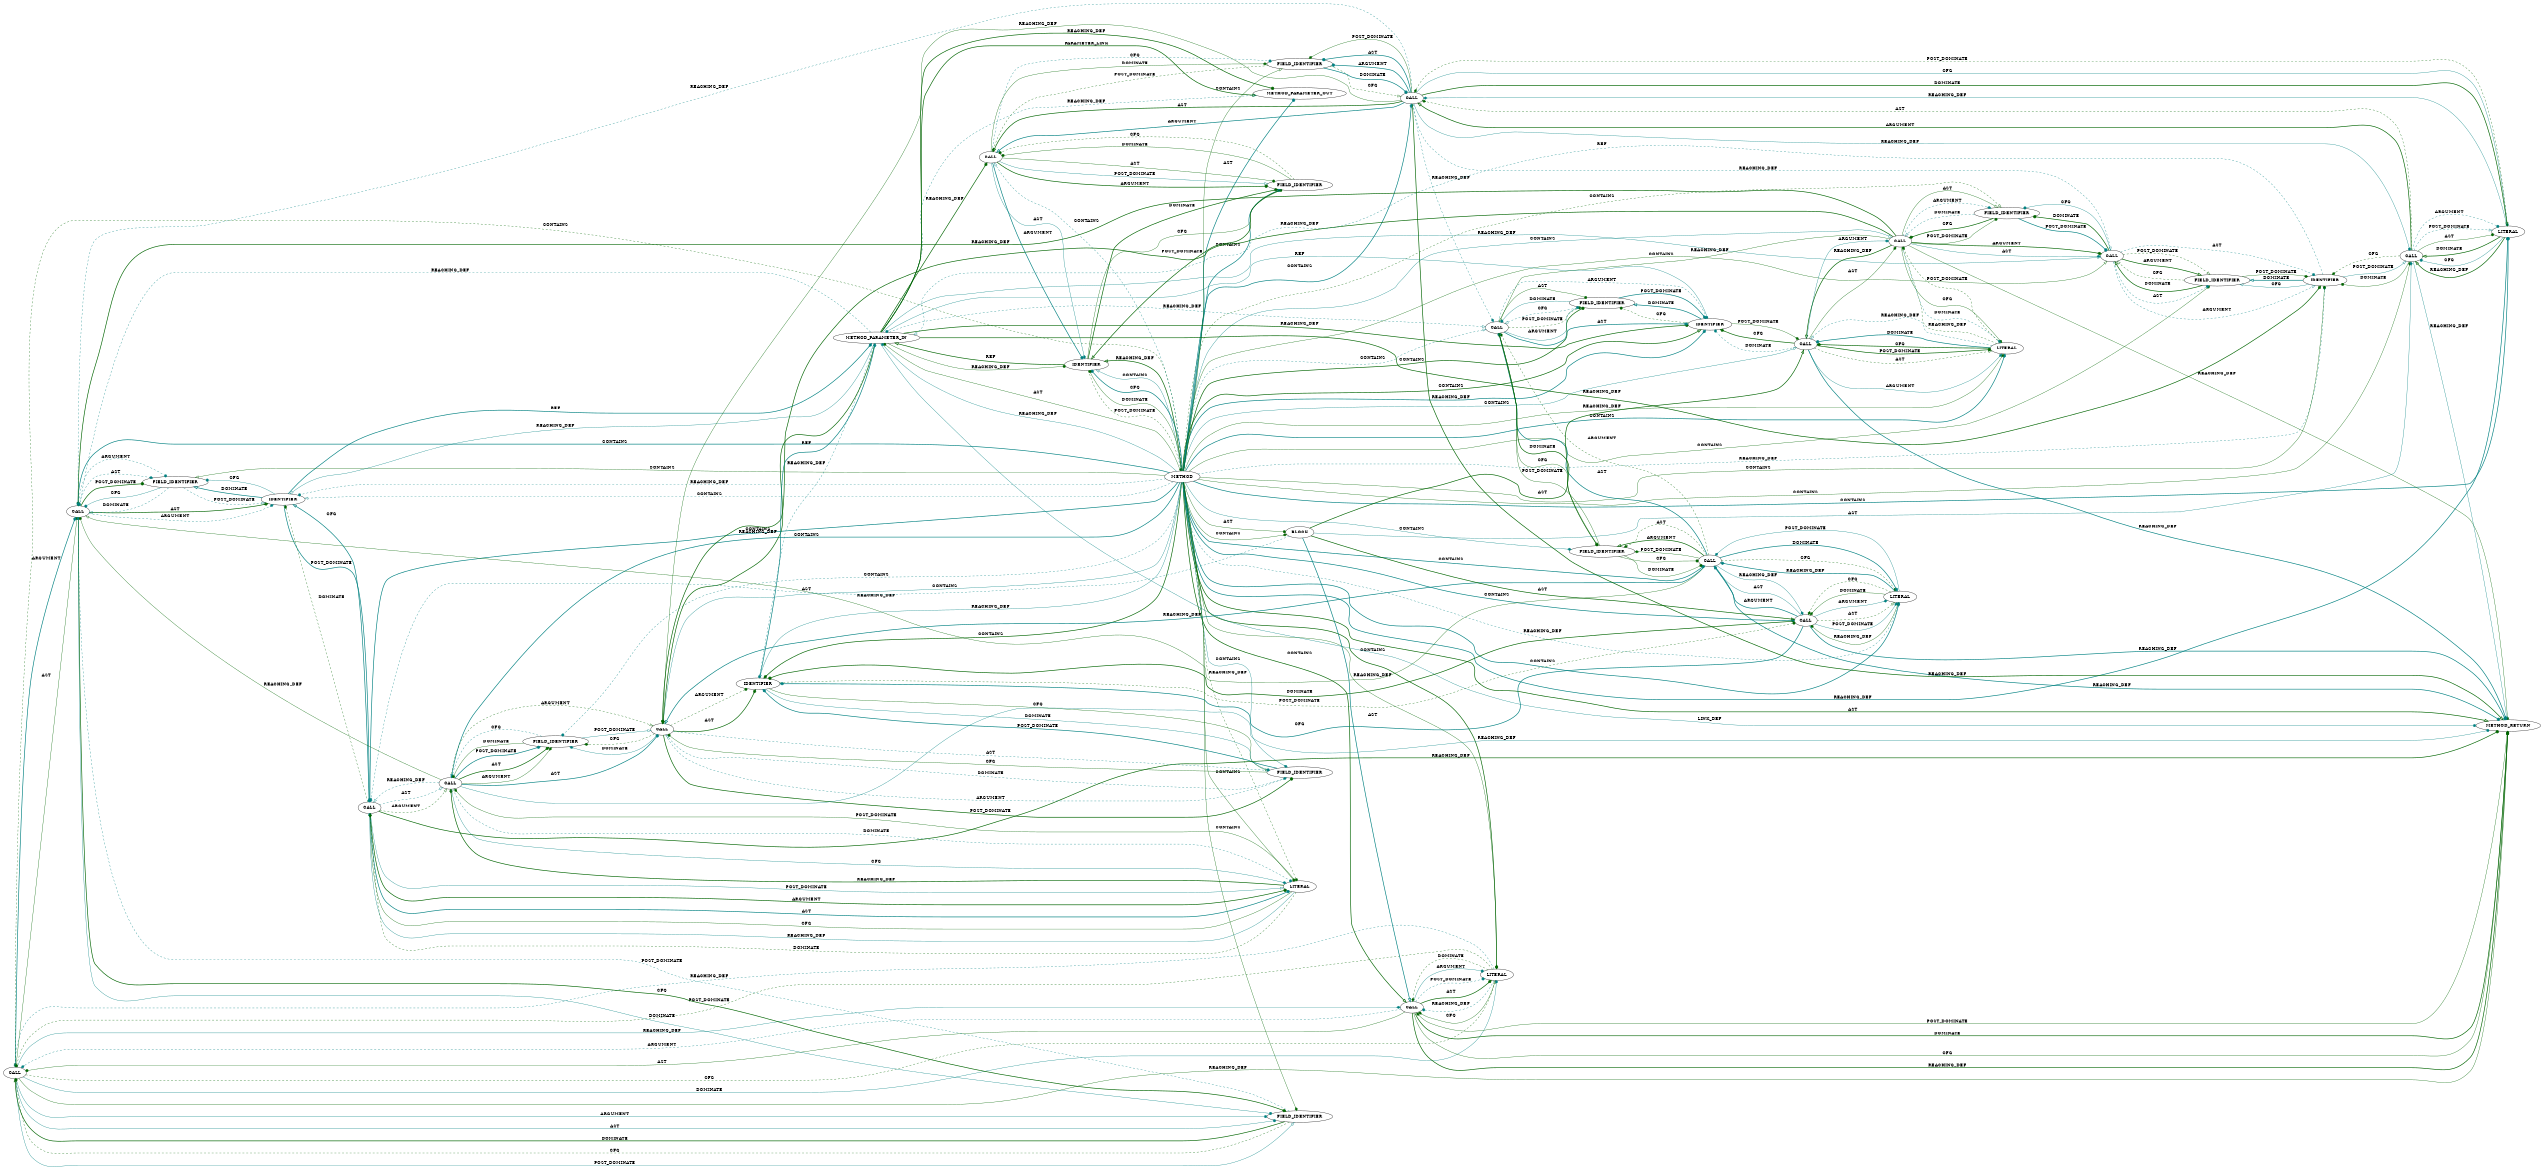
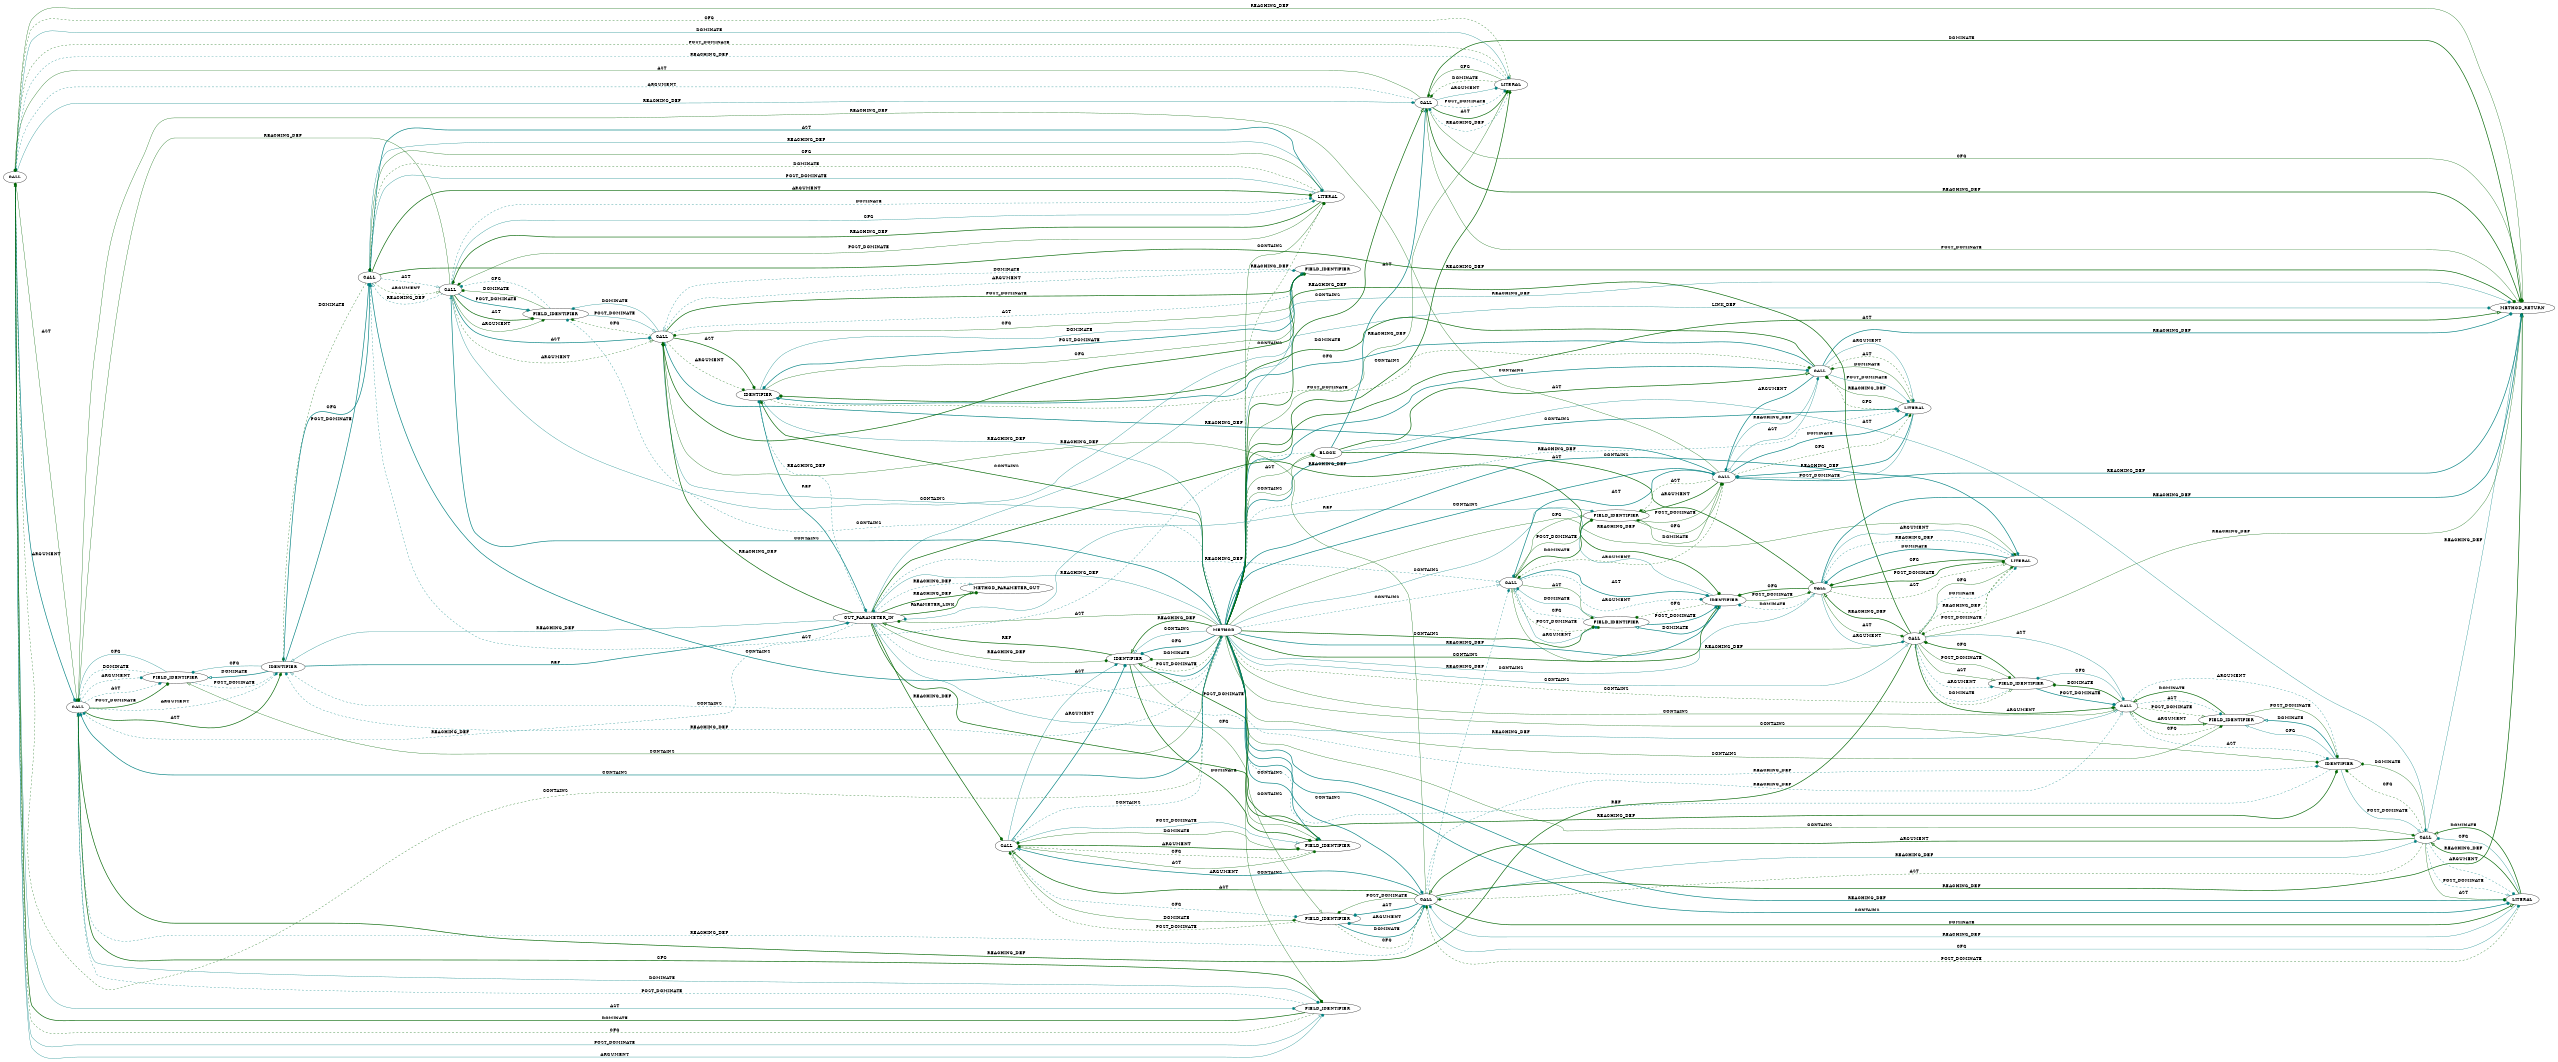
edge "METHOD" -> "METHOD_PARAMETER_OUT": removed, label "AST"
node "METHOD_PARAMETER_IN": label "METHOD_PARAMETER_IN" -> "OUT_PARAMETER_IN"
